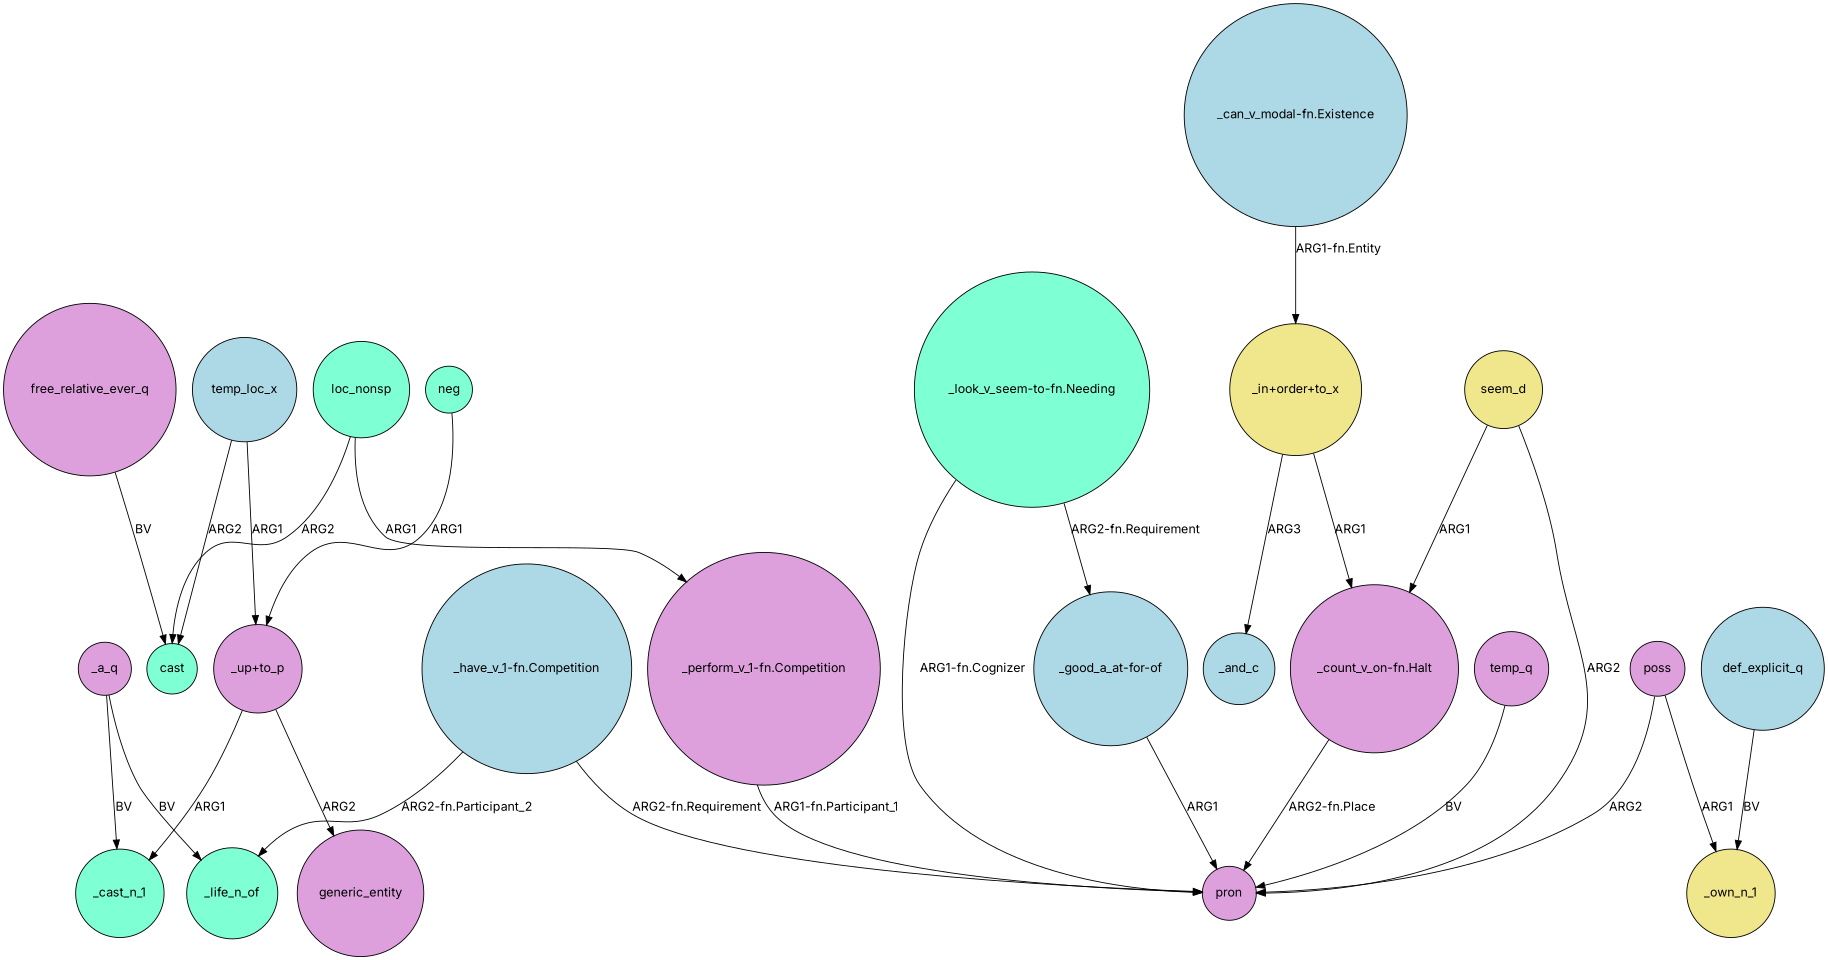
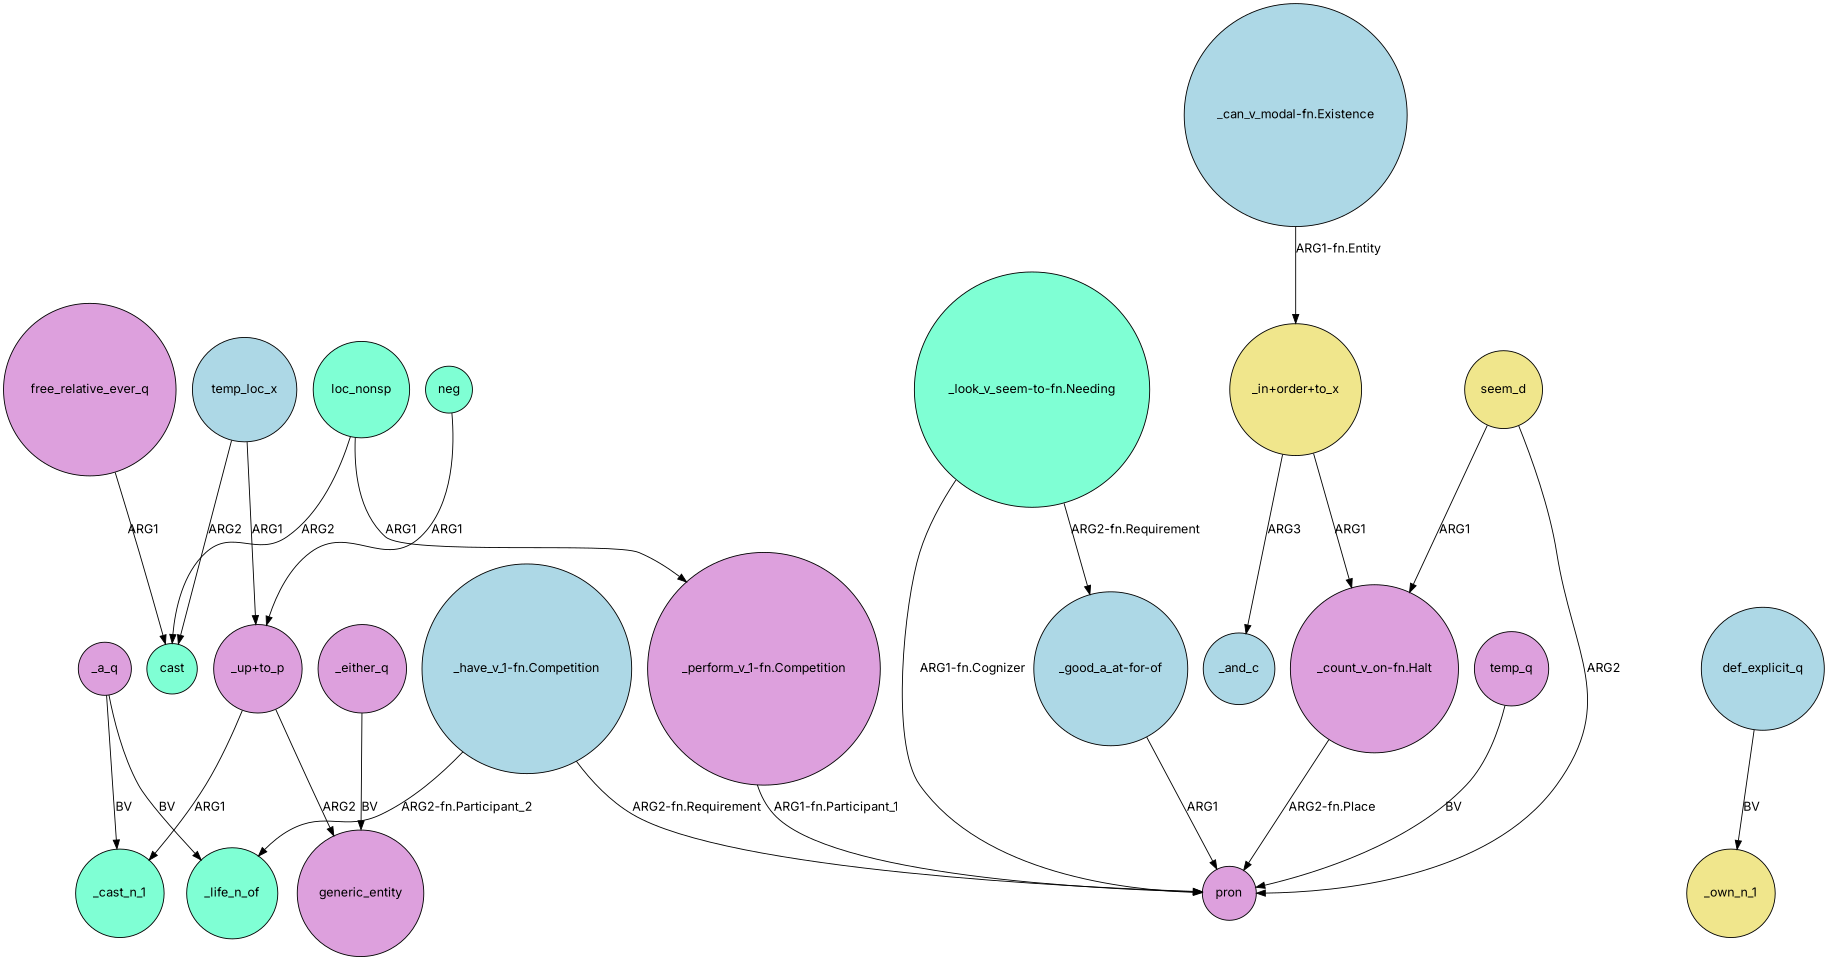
edge "free_relative_ever_q" -> "cast": label "BV" -> "ARG1"
node "_either_q": added
node "poss": removed
